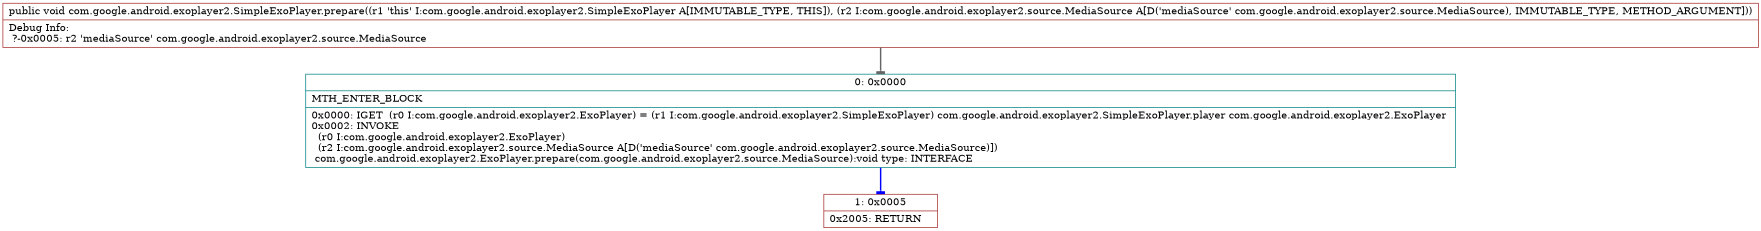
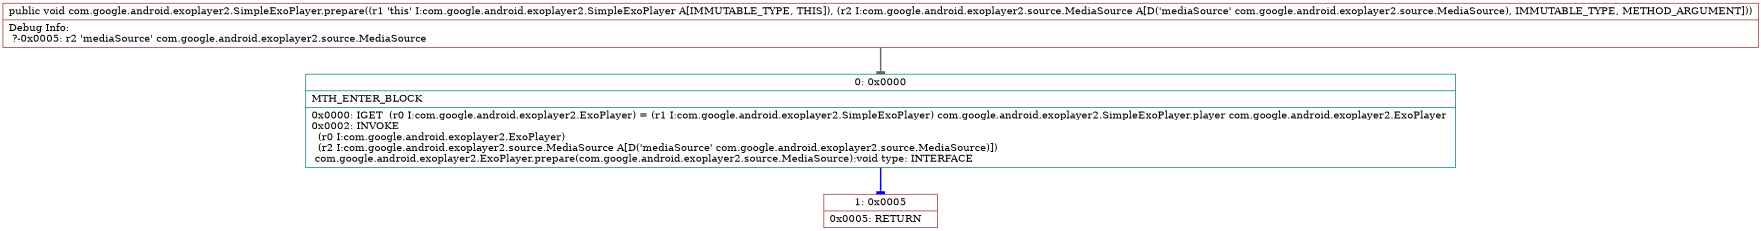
node "1: 0x0005": text "0x2005: RETURN" -> "0x0005: RETURN"
